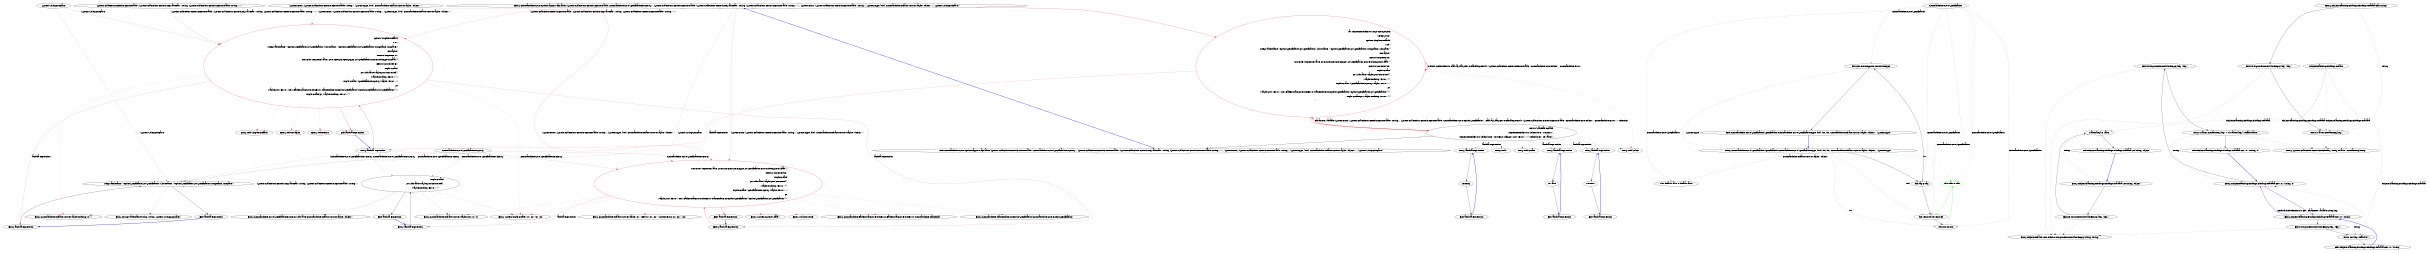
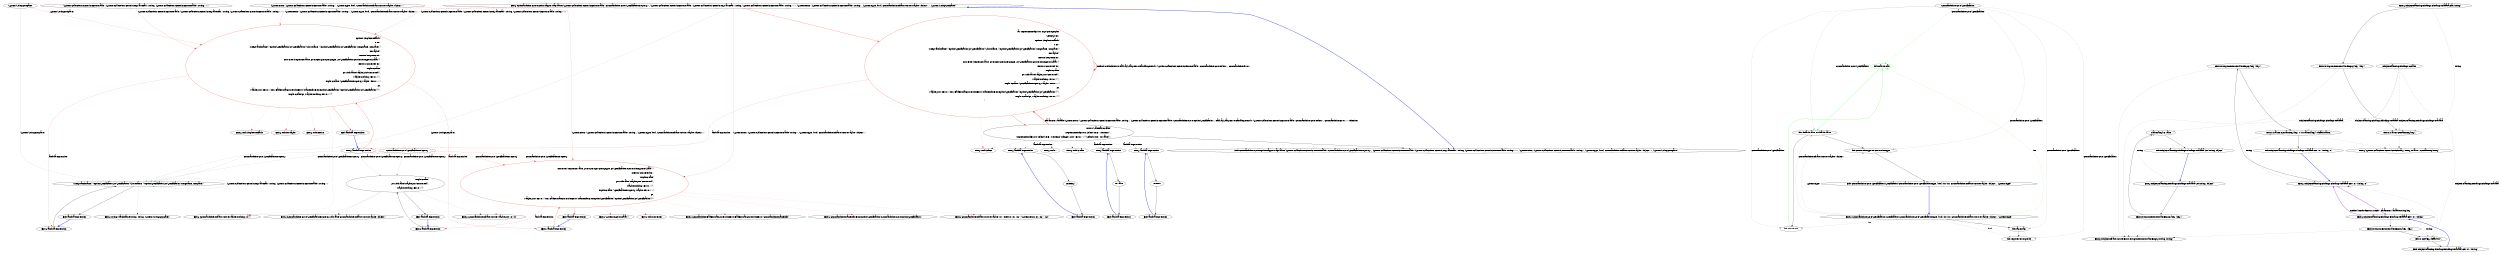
edge "this.tag = tag" -> "this.conversionType = conversionType": now "this.defaultValue = defaultValue" -> "this.conversionType = conversionType"
edge "this.max = max" -> "this.required = required": now "this.max = max" -> "this.defaultValue = defaultValue"
node "Entry System.Tuple.Create<T1, T2>(T1, T2)": removed
edge "this.required = required" -> "this.min = min": now "this.defaultValue = defaultValue" -> "this.min = min"
